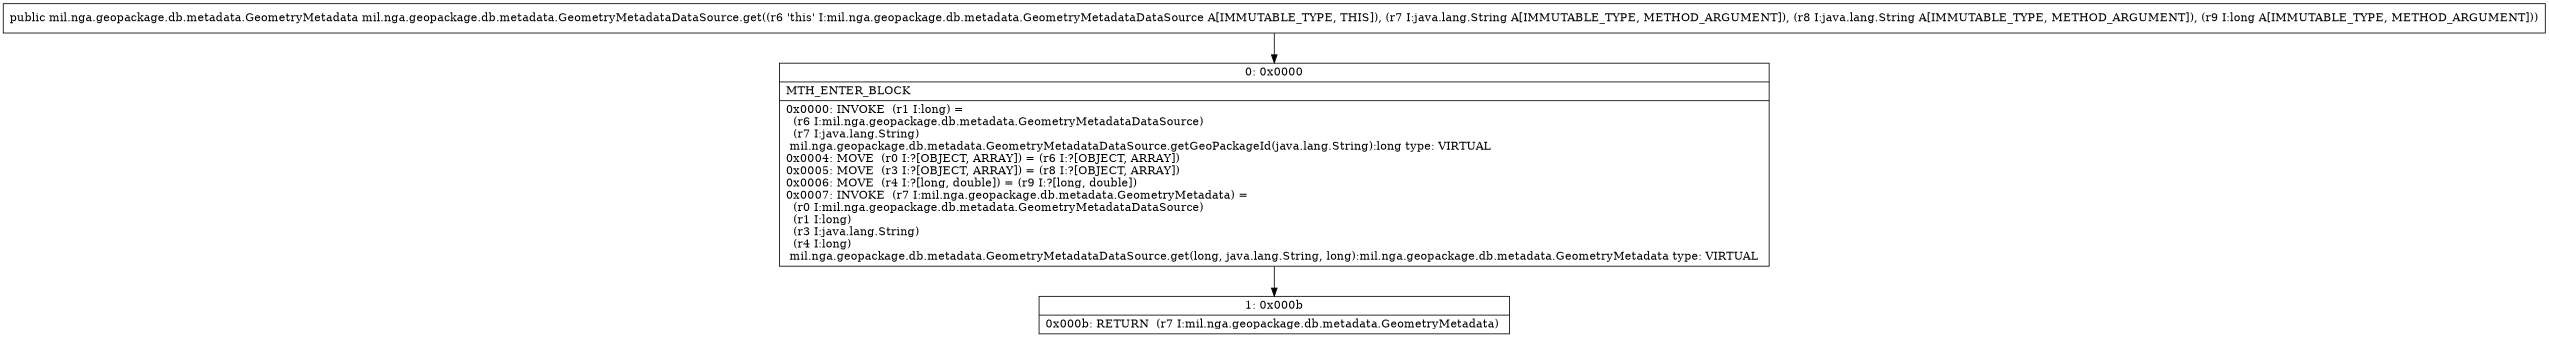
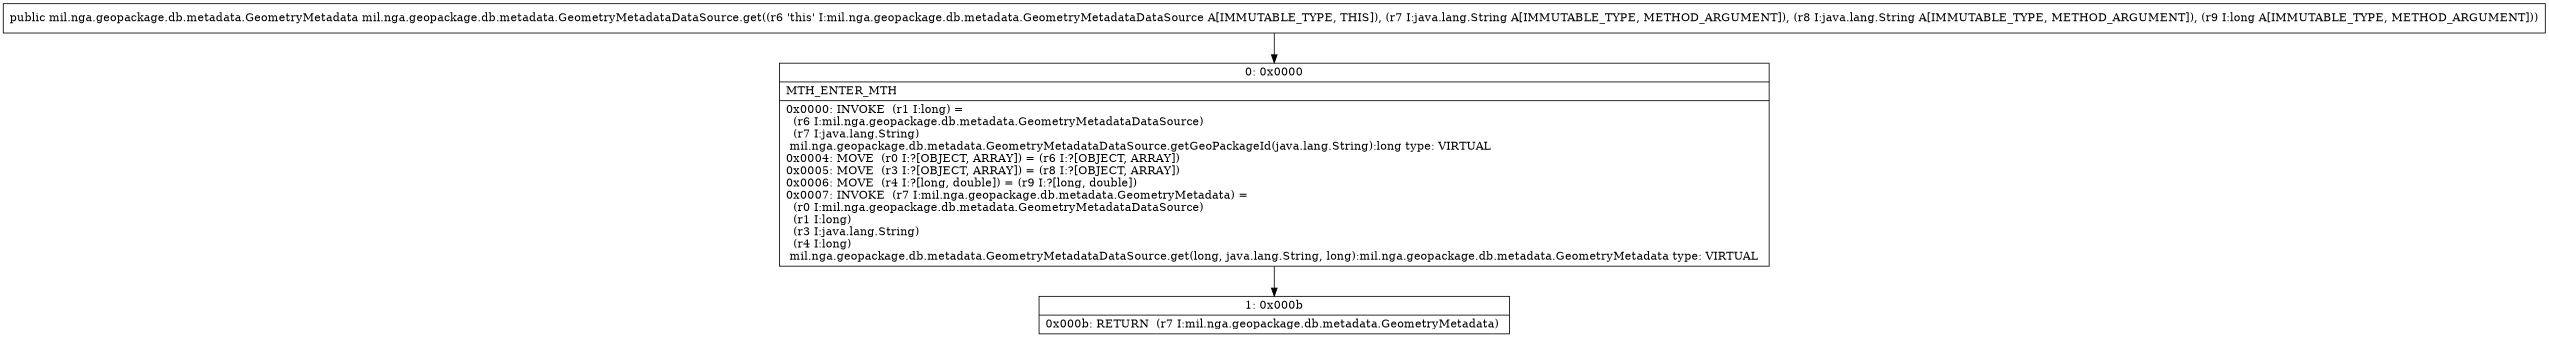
node "0: 0x0000": text "MTH_ENTER_BLOCK" -> "MTH_ENTER_MTH"
